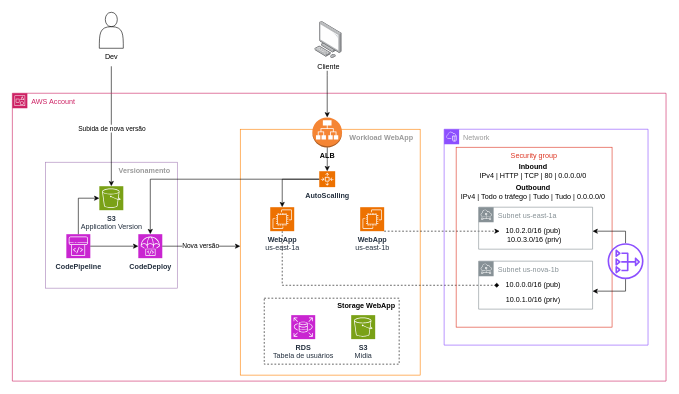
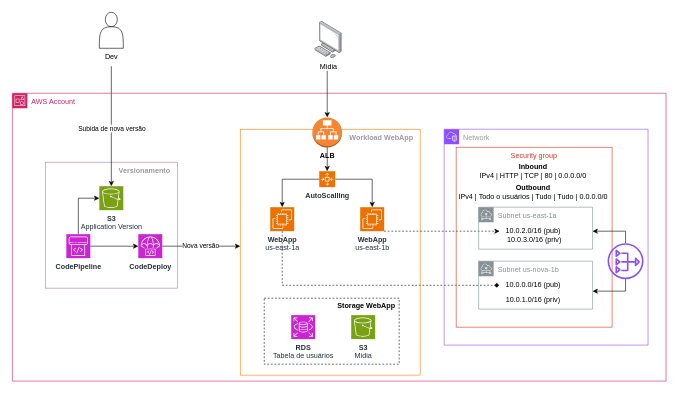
node "Cliente": label "Cliente" -> "Midia"
edge "AutoScalling" -> "CodeDeploy": now "AutoScalling" -> "WebApp us-east-1b"
node "Outbound IPv4 | Todo o tráfego | Tudo | Tudo | 0.0.0.0/0": label "Outbound IPv4 | Todo o tráfego | Tudo | Tudo | 0.0.0.0/0" -> "Outbound IPv4 | Todo o usuários | Tudo | Tudo | 0.0.0.0/0"
